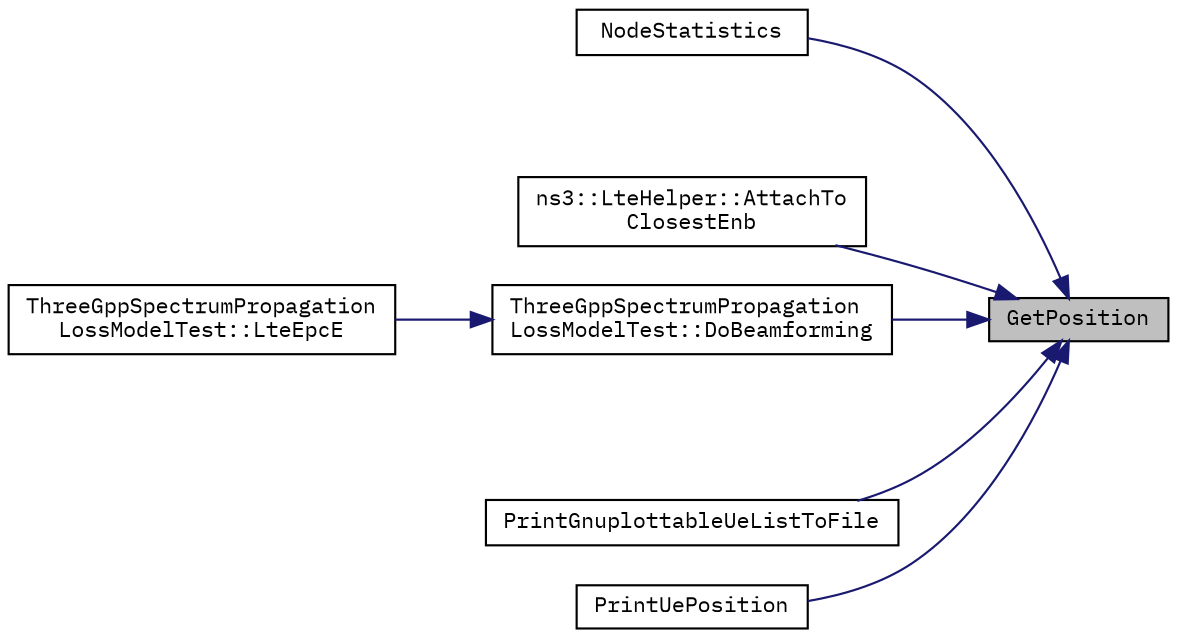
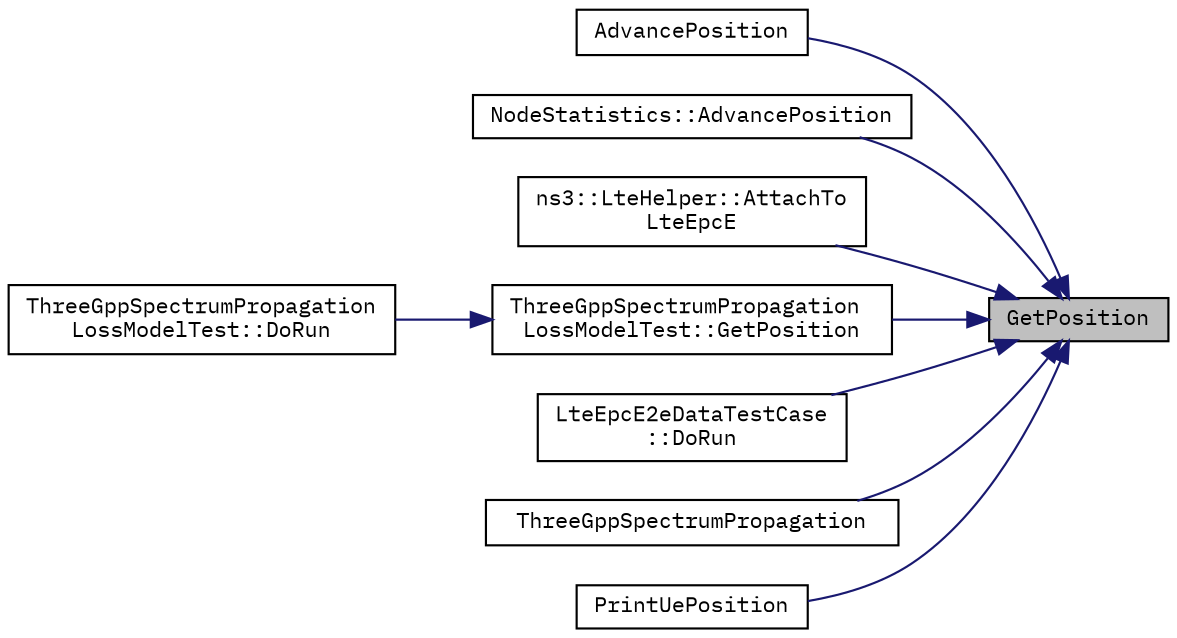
node "NodeStatistics": label "NodeStatistics" -> "AdvancePosition"
node "NodeStatistics::AdvancePosition": added
node "ns3::LteHelper::AttachTo ClosestEnb": label "ns3::LteHelper::AttachTo ClosestEnb" -> "ns3::LteHelper::AttachTo LteEpcE"
node "ThreeGppSpectrumPropagation LossModelTest::LteEpcE": label "ThreeGppSpectrumPropagation LossModelTest::LteEpcE" -> "ThreeGppSpectrumPropagation LossModelTest::DoRun"
node "ThreeGppSpectrumPropagation LossModelTest::DoBeamforming": label "ThreeGppSpectrumPropagation LossModelTest::DoBeamforming" -> "ThreeGppSpectrumPropagation LossModelTest::GetPosition"
node "LteEpcE2eDataTestCase ::DoRun": added
node "PrintGnuplottableUeListToFile": label "PrintGnuplottableUeListToFile" -> "ThreeGppSpectrumPropagation"
